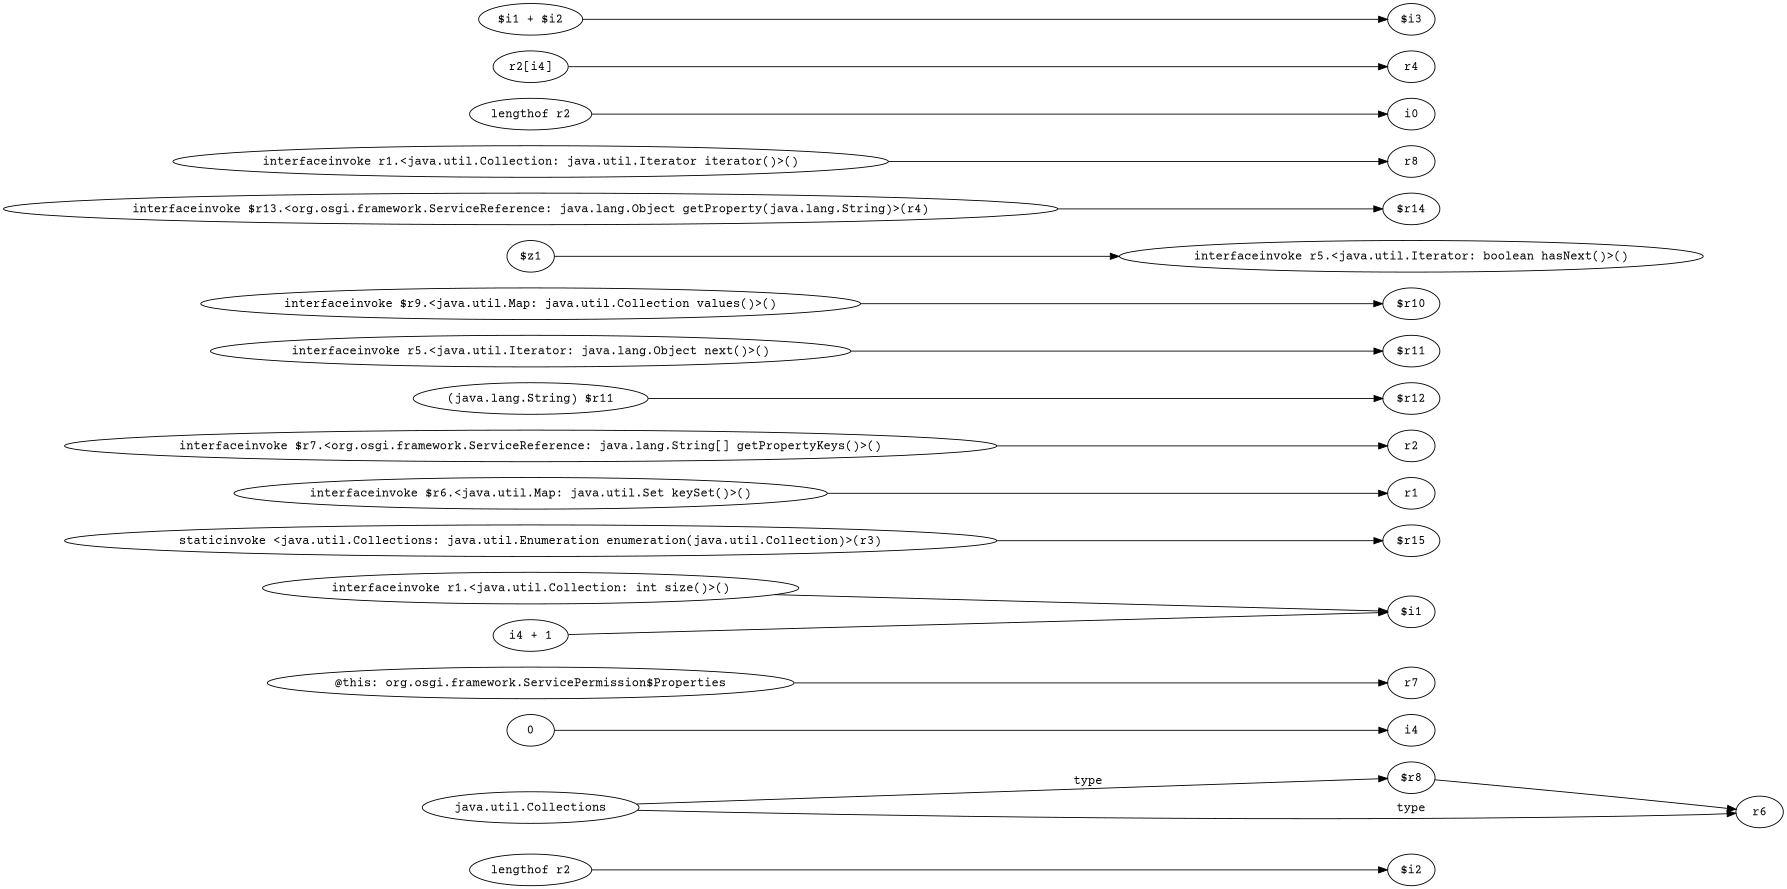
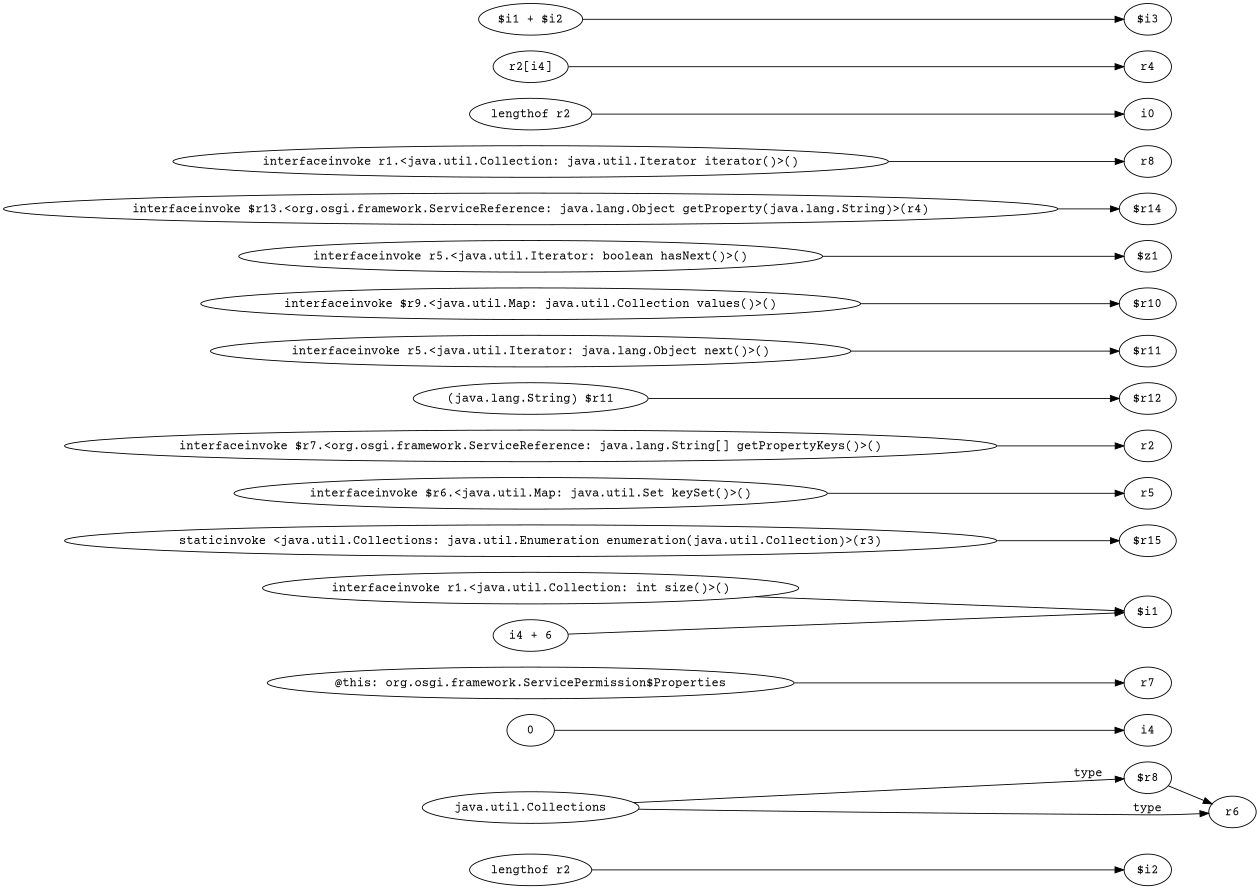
edge "$z1" -> "interfaceinvoke r5.<java.util.Iterator: boolean hasNext()>()": reversed
node "r1": label "r1" -> "r5"
node "i4 + 1": label "i4 + 1" -> "i4 + 6"
